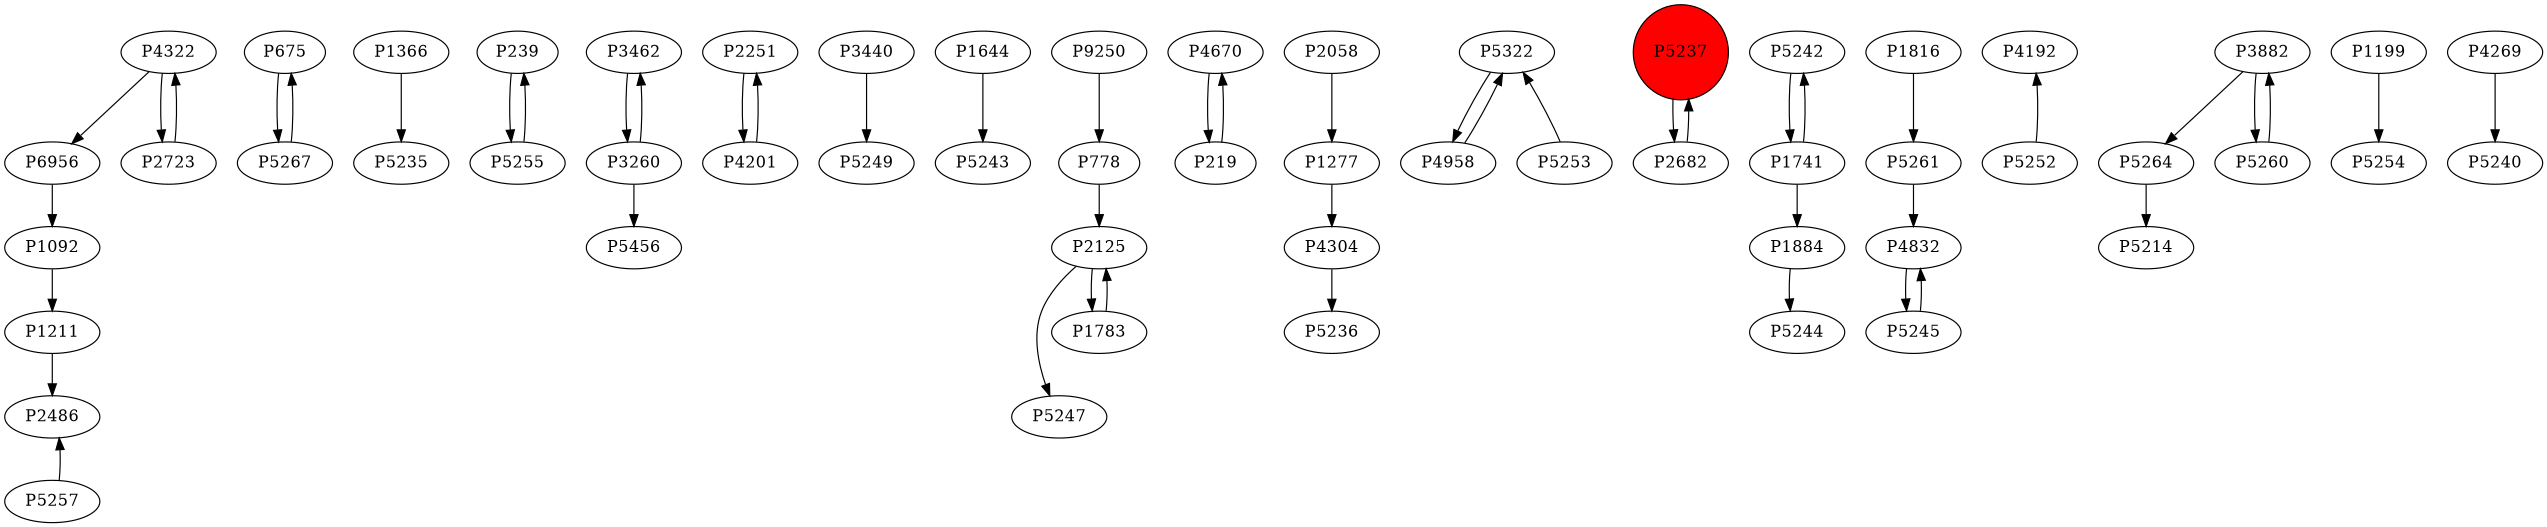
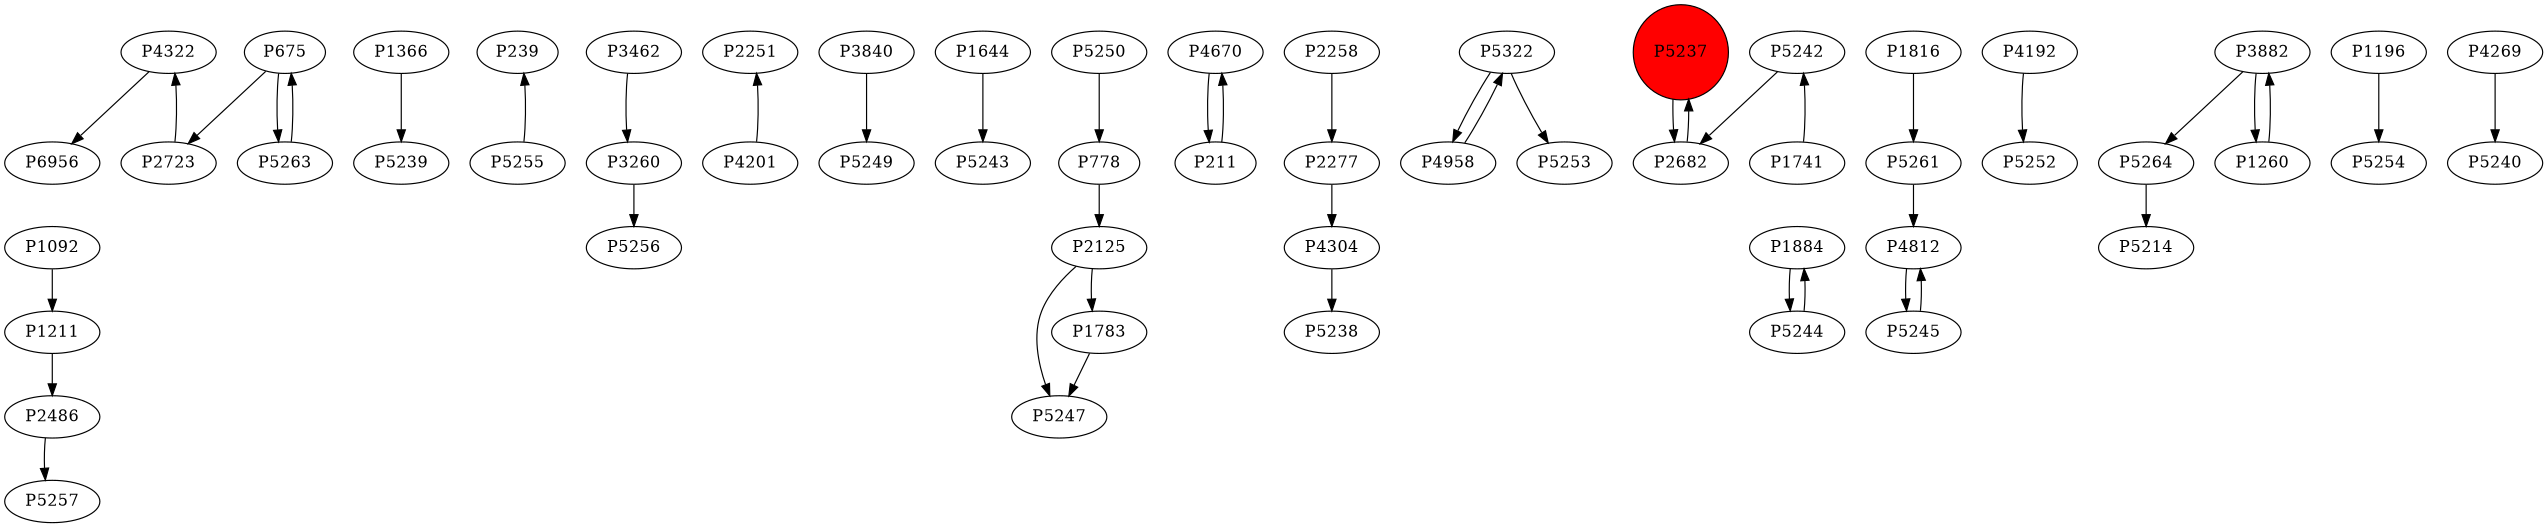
node "P3440": label "P3440" -> "P3840"
node "P9250": label "P9250" -> "P5250"
node "P2058": label "P2058" -> "P2258"
node "P1199": label "P1199" -> "P1196"
edge "P4322" -> "P2723": now "P675" -> "P2723"
edge "P239" -> "P5255": removed
edge "P2251" -> "P4201": removed
edge "P5242" -> "P1741": now "P5242" -> "P2682"
edge "P5253" -> "P5322": reversed
edge "P3260" -> "P3462": removed
edge "P5252" -> "P4192": reversed
node "P5267": label "P5267" -> "P5263"
node "P5235": label "P5235" -> "P5239"
node "P219": label "P219" -> "P211"
node "P1277": label "P1277" -> "P2277"
node "P5260": label "P5260" -> "P1260"
edge "P6956" -> "P1092": removed
edge "P1741" -> "P1884": now "P5244" -> "P1884"
node "P5456": label "P5456" -> "P5256"
node "P4832": label "P4832" -> "P4812"
edge "P1783" -> "P2125": now "P1783" -> "P5247"
node "P5236": label "P5236" -> "P5238"
edge "P5257" -> "P2486": reversed
